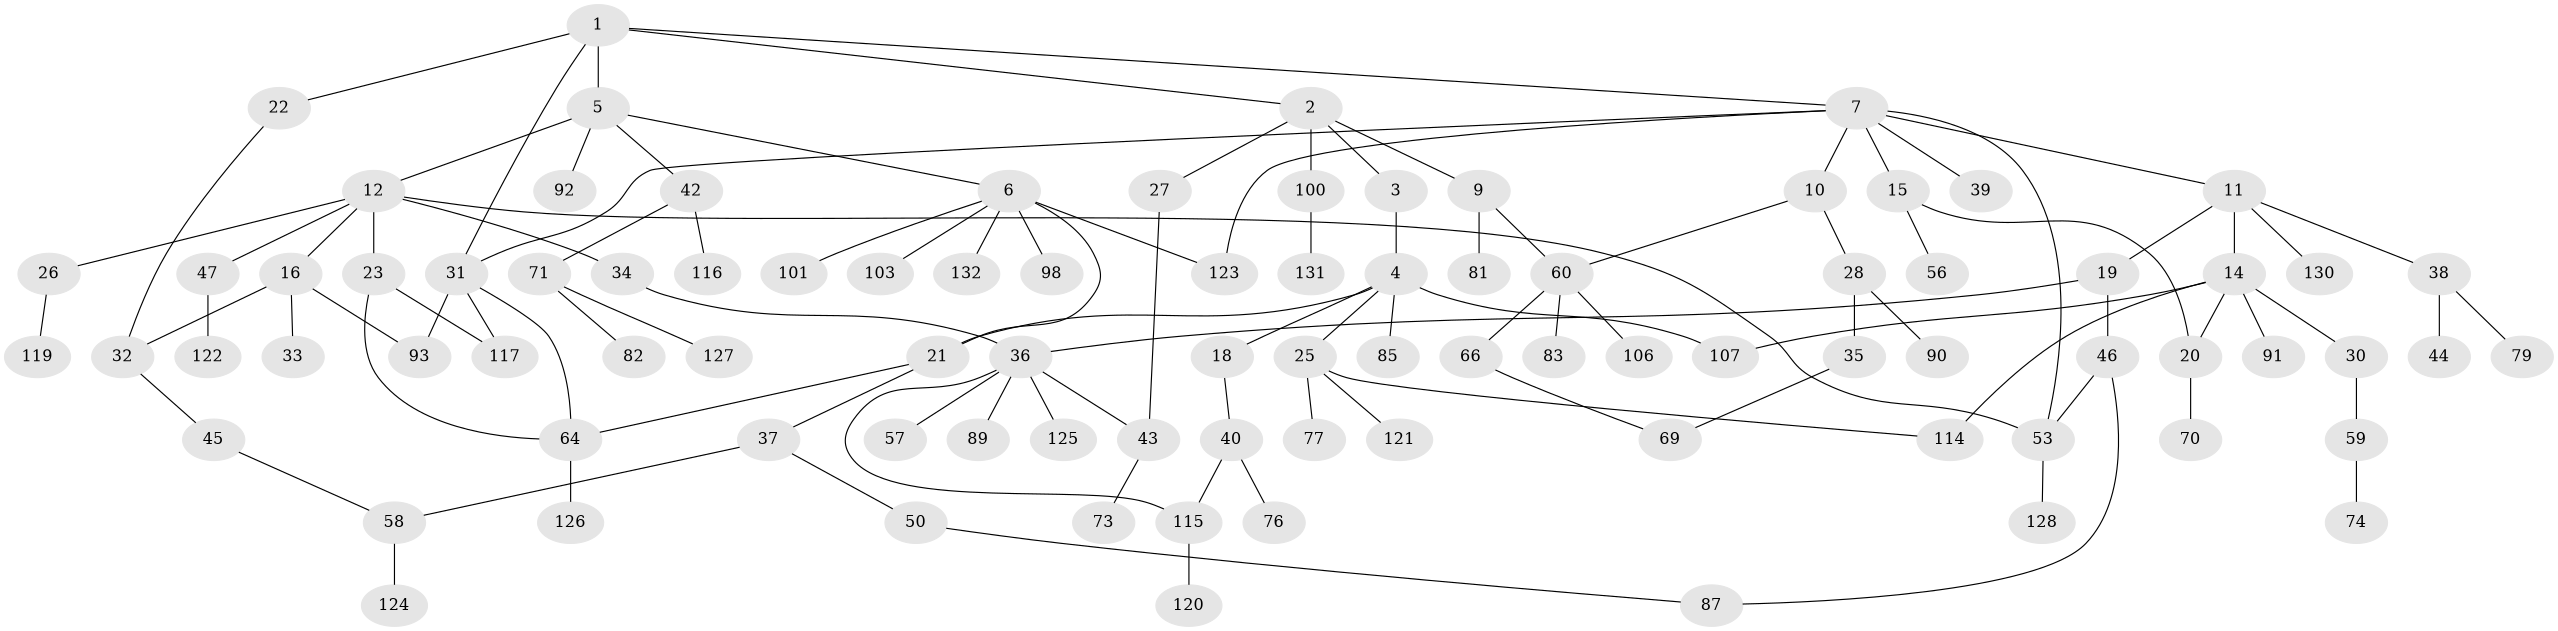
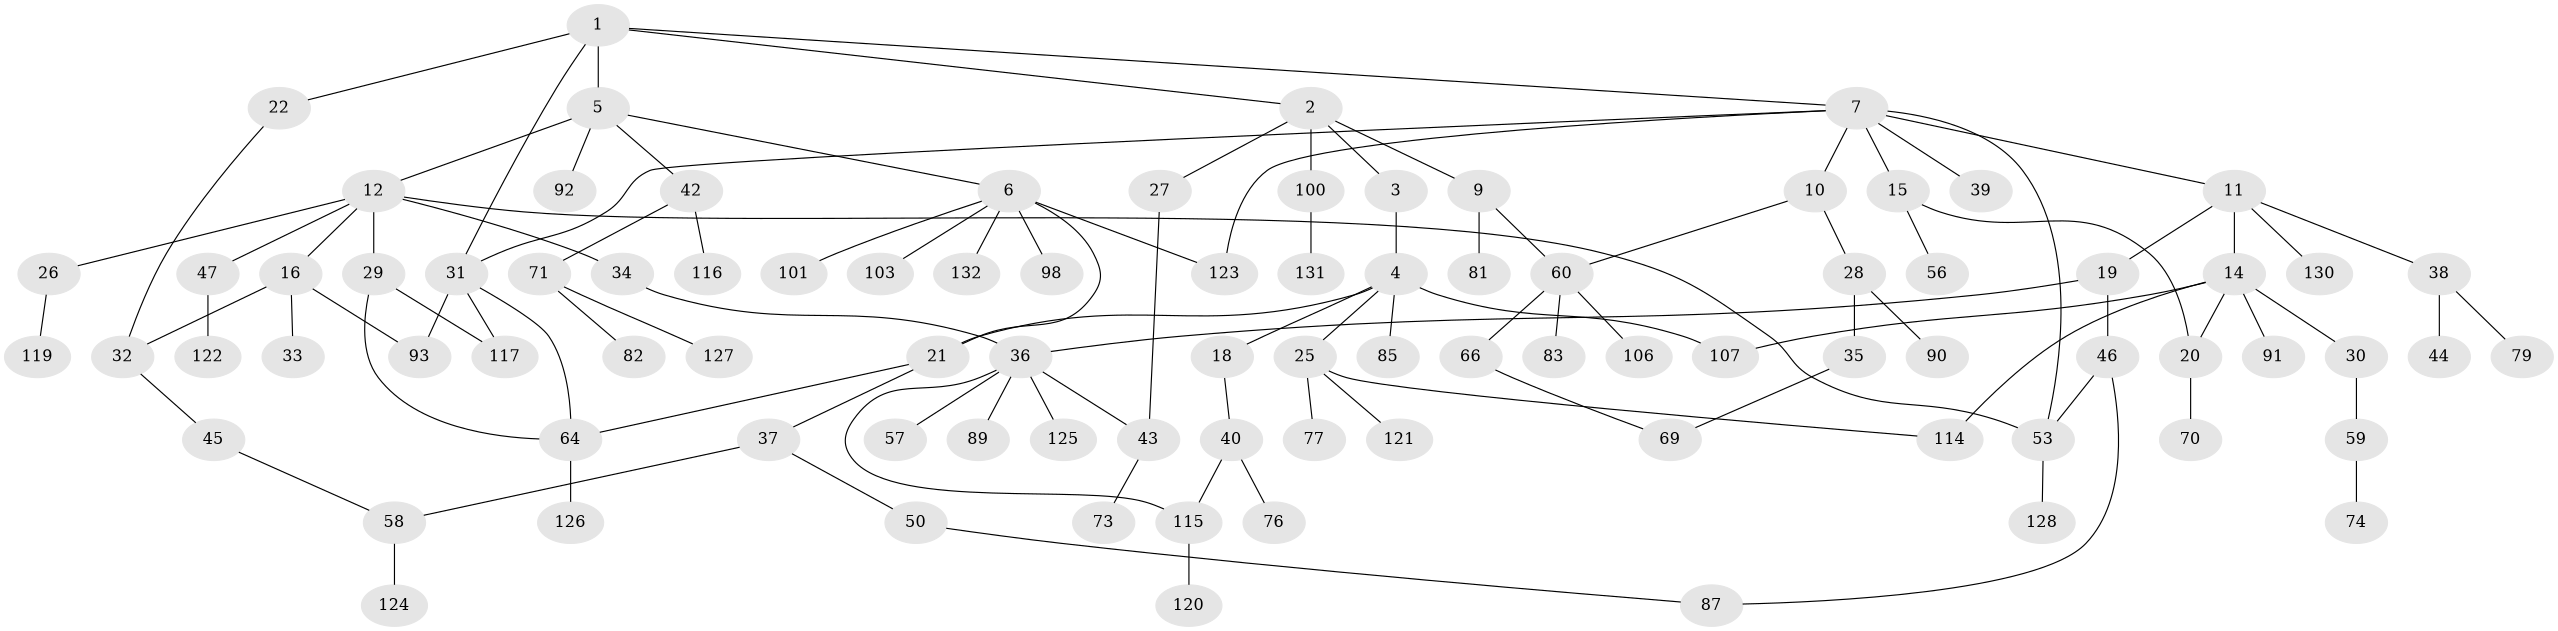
node "23": label "23" -> "29"
